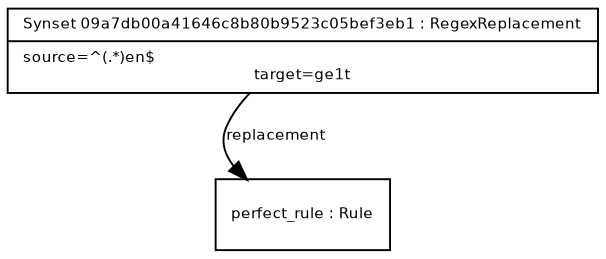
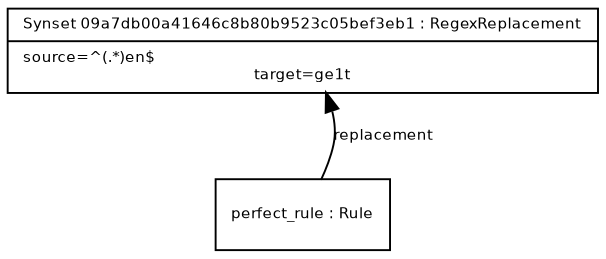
edge "Synset 09a7db00a41646c8b80b9523c05bef3eb1 : RegexReplacement" -> "perfect_rule : Rule": reversed
